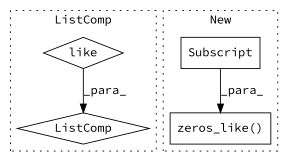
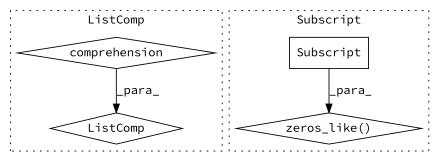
cluster "New": label "New" -> "Subscript"
node "like": label "like" -> "comprehension"
node "zeros_like()": shape box -> diamond
